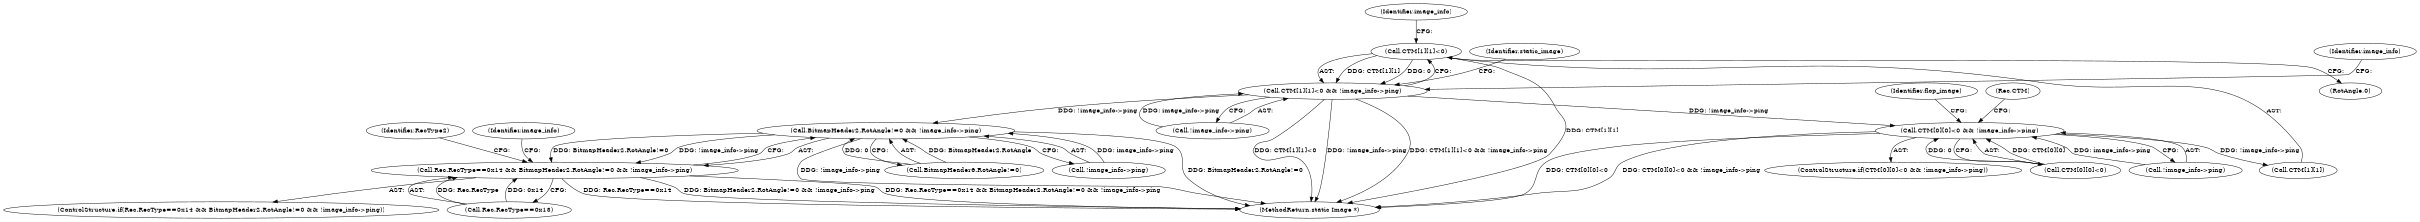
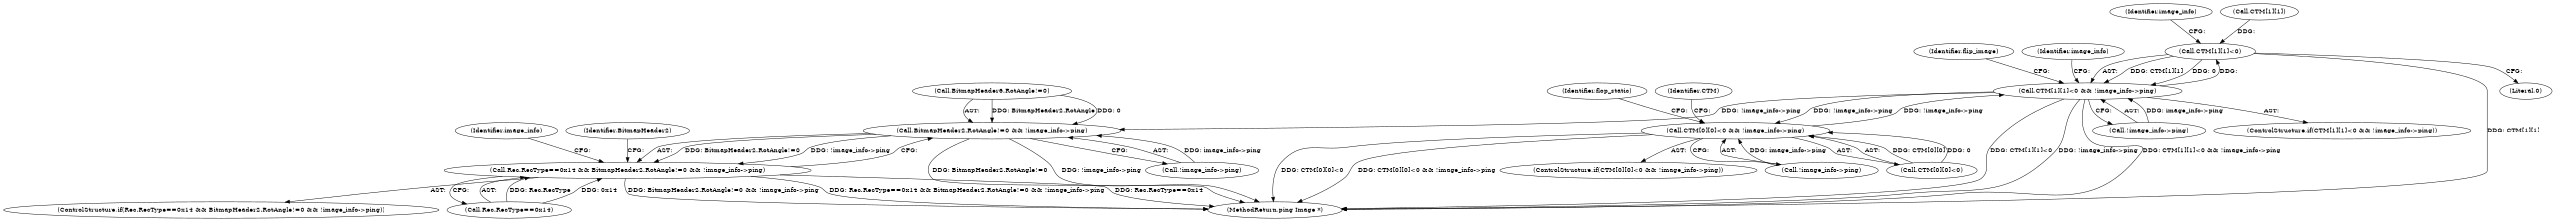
node "(Identifier,static_image)": label "(Identifier,static_image)" -> "(Identifier,flip_image)"
edge "(Call,CTM[1][1]<0 && !image_info->ping)" -> "(Call,CTM[1][1]<0)": label "CFG: " -> "DDG: "
node "(Identifier,flop_image)": label "(Identifier,flop_image)" -> "(Identifier,flop_static)"
node "(Rec,CTM)": label "(Rec,CTM)" -> "(Identifier,CTM)"
node "(RotAngle,0)": label "(RotAngle,0)" -> "(Literal,0)"
edge "(Call,CTM[1][1])" -> "(Call,CTM[1][1]<0)": label "AST: " -> "DDG: "
node "(Identifier,RecType2)": label "(Identifier,RecType2)" -> "(Identifier,BitmapHeader2)"
node "(ControlStructure,if(CTM[1][1]<0 && !image_info->ping))": added
edge "(Call,CTM[0][0]<0 && !image_info->ping)" -> "(Call,CTM[1][1])": now "(Call,CTM[0][0]<0 && !image_info->ping)" -> "(Call,CTM[1][1]<0 && !image_info->ping)"
edge "(Call,CTM[0][0]<0 && !image_info->ping)" -> "(Call,CTM[0][0]<0)": label "CFG: " -> "AST: "
edge "(Call,BitmapHeader2.RotAngle!=0 && !image_info->ping)" -> "(Call,BitmapHeader6.RotAngle!=0)": removed, label "CFG:"
node "(Call,Rec.RecType==0x13)": label "(Call,Rec.RecType==0x13)" -> "(Call,Rec.RecType==0x14)"
node "(MethodReturn,static Image *)": label "(MethodReturn,static Image *)" -> "(MethodReturn,ping Image *)"
